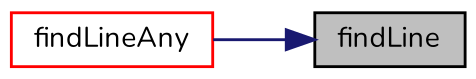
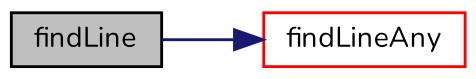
edge "findLineAny" -> "findLine": reversed
